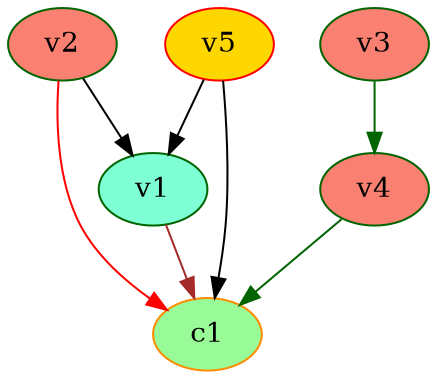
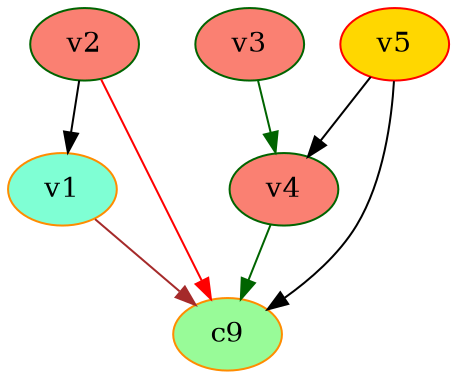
edge "v5" -> "v1": now "v5" -> "v4"
node "v1": color darkgreen -> darkorange
node "c1": label "c1" -> "c9"
